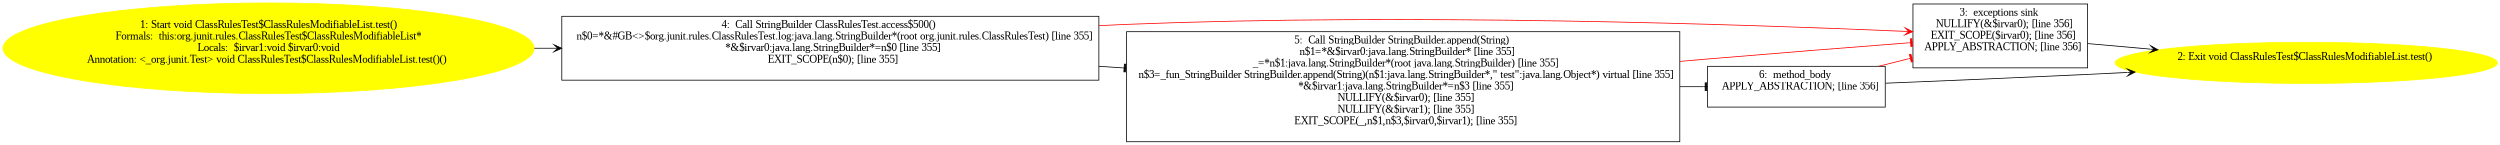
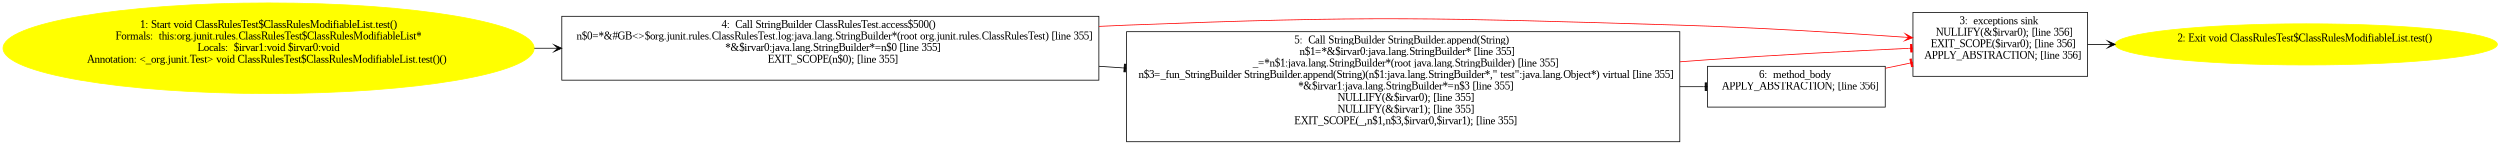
edge "6:  method_body APPLY_ABSTRACTION; [line 356]" -> "2: Exit void ClassRulesTest$ClassRulesModifiableList.test()": removed
